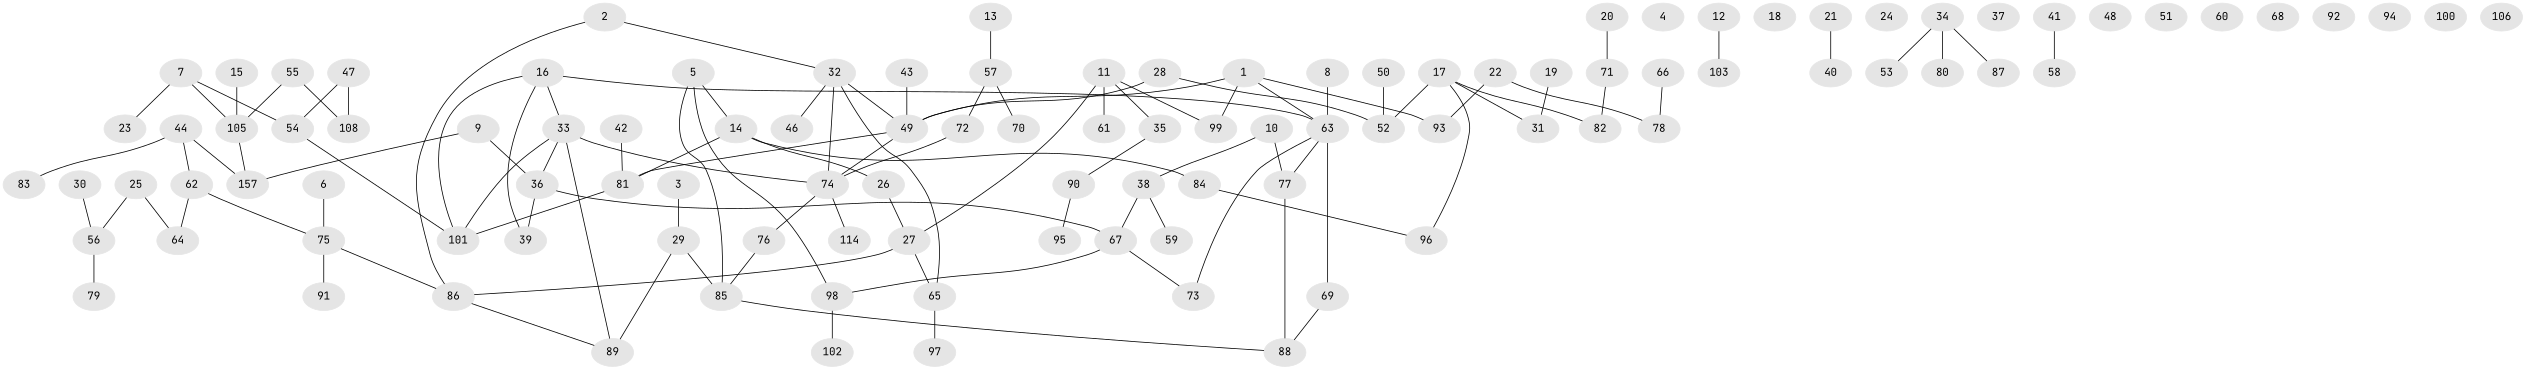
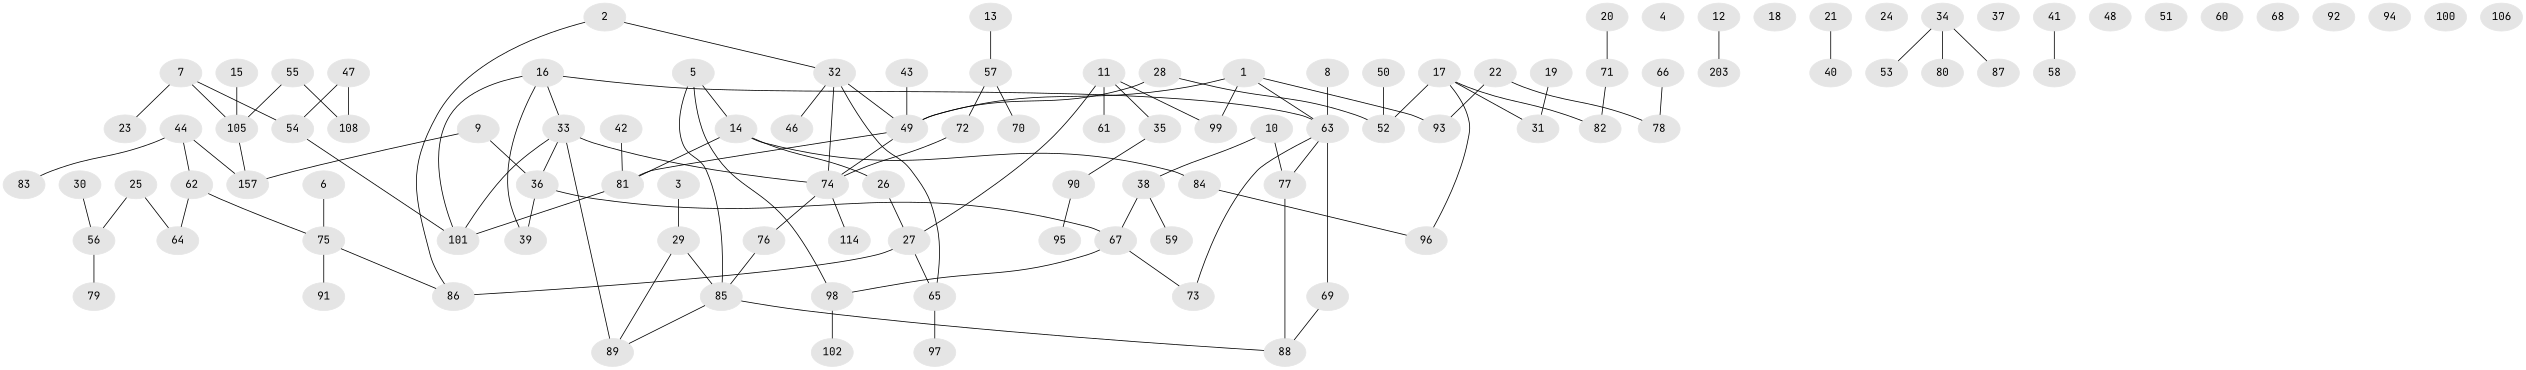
node "103": label "103" -> "203"
edge "86" -- "89": now "85" -- "89"
